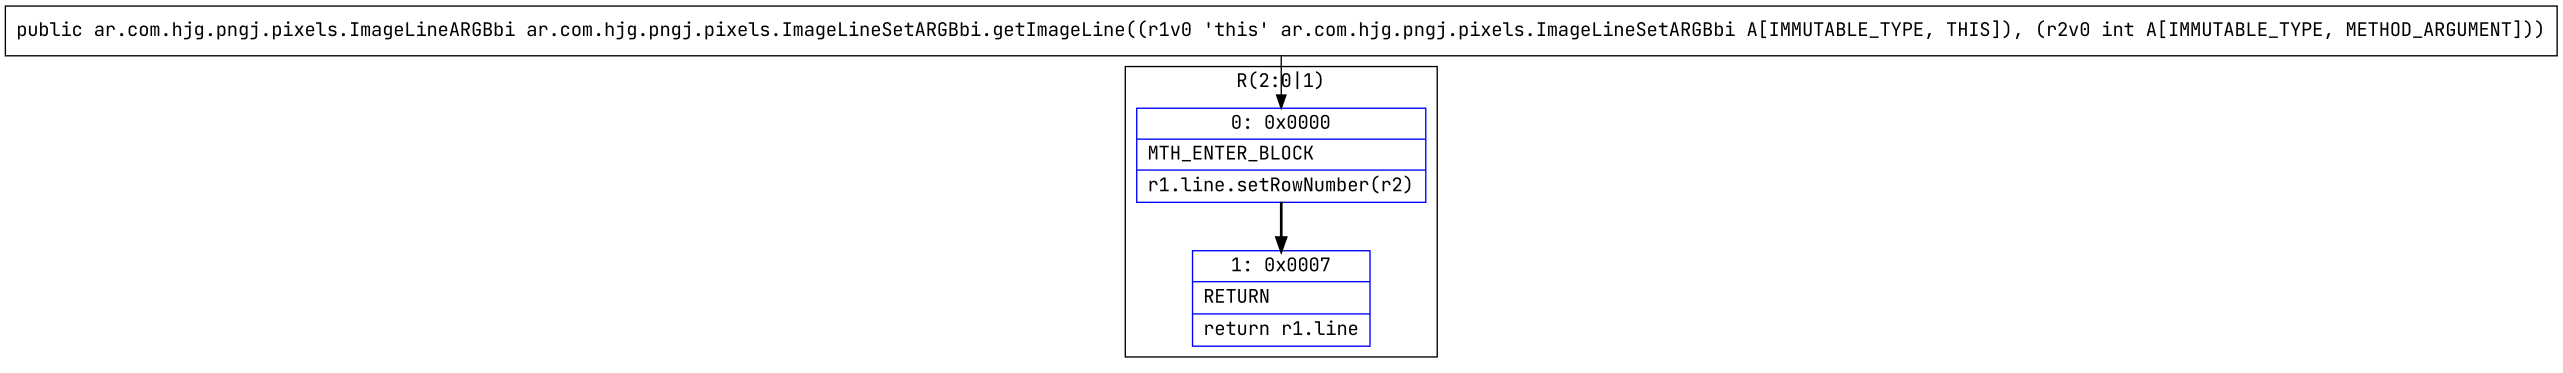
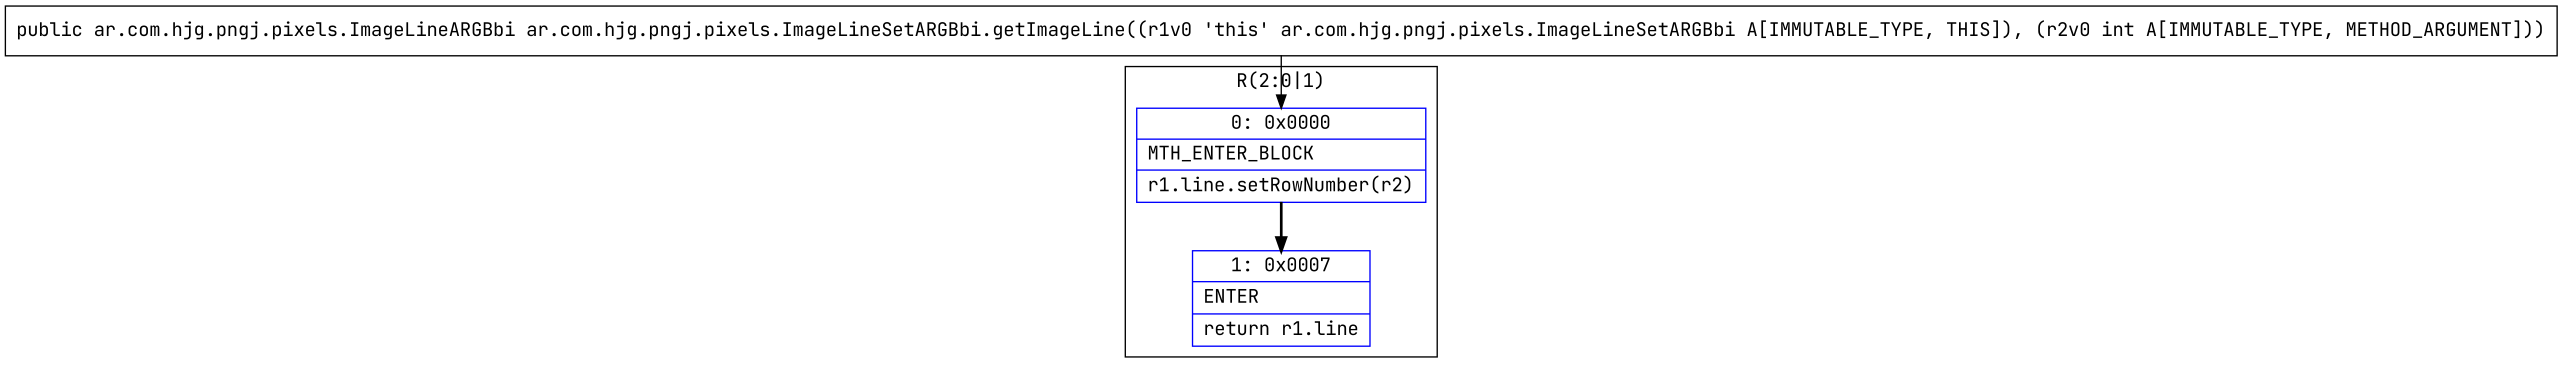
node "1: 0x0007": text "RETURN" -> "ENTER"
